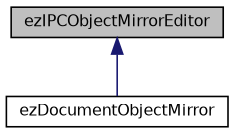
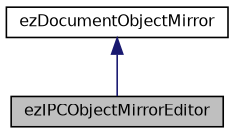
edge "ezDocumentObjectMirror" -> "ezIPCObjectMirrorEditor": reversed
